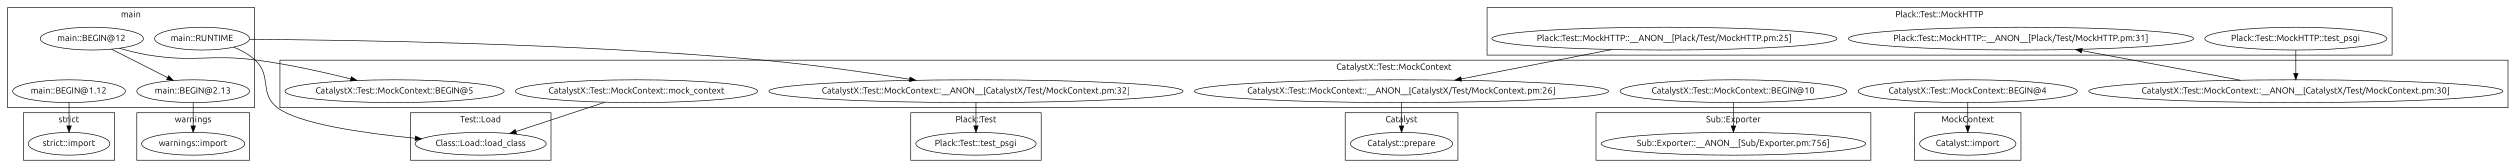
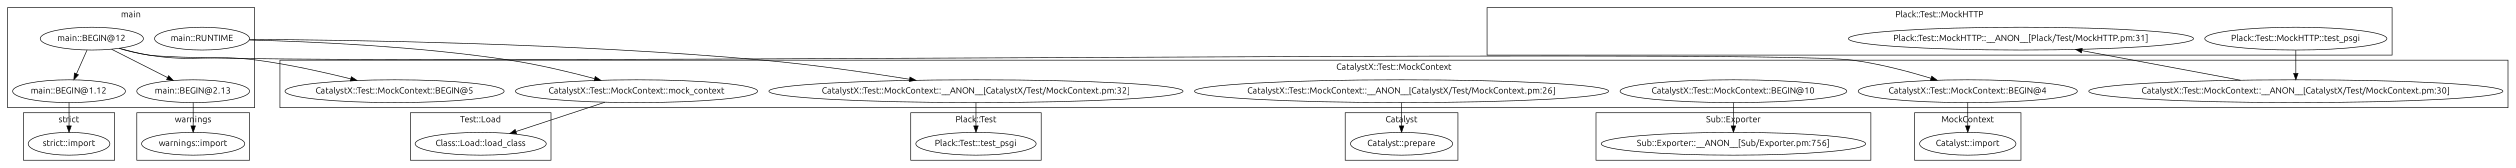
node "Plack::Test::MockHTTP::__ANON__[Plack/Test/MockHTTP.pm:25]": removed
edge "main::BEGIN@12" -> "CatalystX::Test::MockContext::BEGIN@4": added
edge "main::BEGIN@12" -> "main::BEGIN@1.12": added
edge "main::RUNTIME" -> "Class::Load::load_class": now "main::RUNTIME" -> "CatalystX::Test::MockContext::mock_context"
